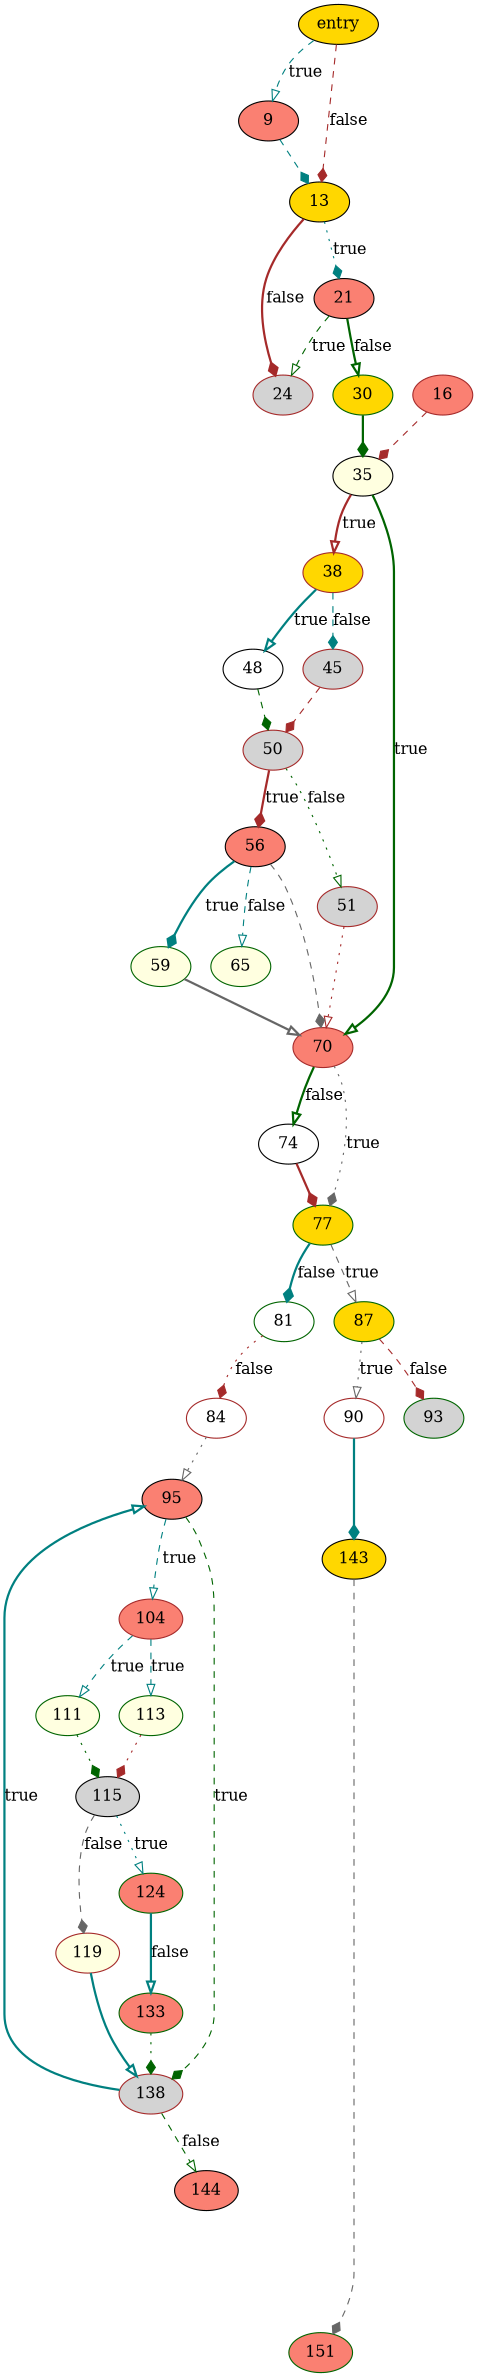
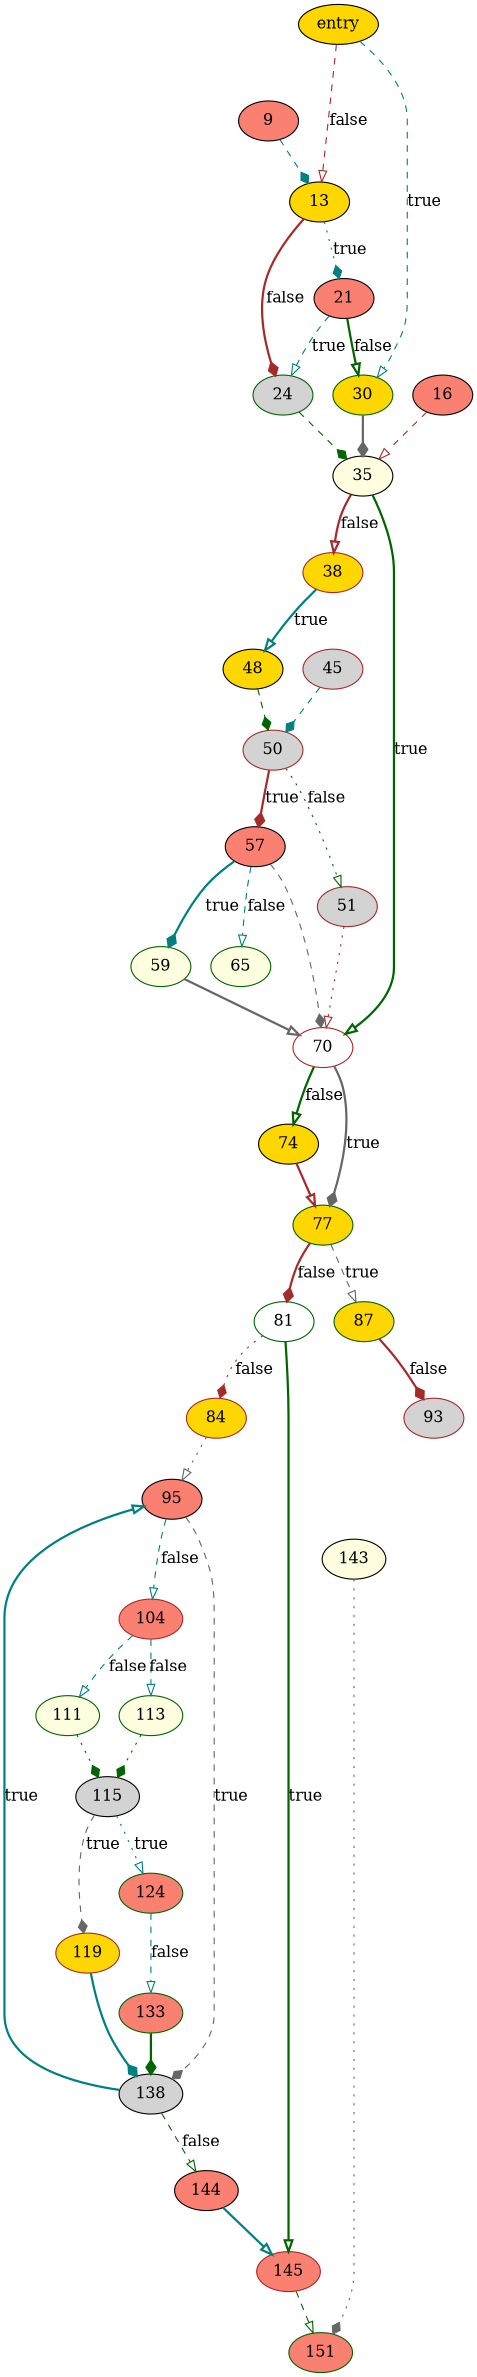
edge "entry" -> "9": now "entry" -> "30"
edge "entry" -> "13": arrowhead diamond -> onormal
edge "21" -> "24": color darkgreen -> teal
node "24": color brown -> darkgreen
node "16": color brown -> black
edge "30" -> "35": color darkgreen -> gray40
edge "24" -> "35": added
edge "16" -> "35": arrowhead diamond -> onormal
edge "35" -> "38": label "true" -> "false"
edge "38" -> "45": removed, label "false"
node "48": fillcolor white -> gold
edge "45" -> "50": color brown -> teal
node "56": label "56" -> "57"
node "70": fillcolor salmon -> white
edge "70" -> "77": style dotted -> bold
node "74": fillcolor white -> gold
edge "74" -> "77": arrowhead diamond -> onormal
edge "77" -> "81": color teal -> brown
edge "87" -> "93": style dashed -> bold
node "84": fillcolor white -> gold
node "90": removed
node "93": color darkgreen -> brown
edge "95" -> "104": label "true" -> "false"
node "143": fillcolor gold -> lightyellow
edge "104" -> "111": label "true" -> "false"
edge "104" -> "113": label "true" -> "false"
edge "113" -> "115": color brown -> darkgreen
edge "95" -> "138": color darkgreen -> gray40
edge "115" -> "119": label "false" -> "true"
edge "124" -> "133": style bold -> dashed
edge "143" -> "151": style dashed -> dotted
node "119": fillcolor lightyellow -> gold
edge "119" -> "138": arrowhead onormal -> diamond
edge "133" -> "138": style dotted -> bold
node "138": color brown -> black
node "145": added
